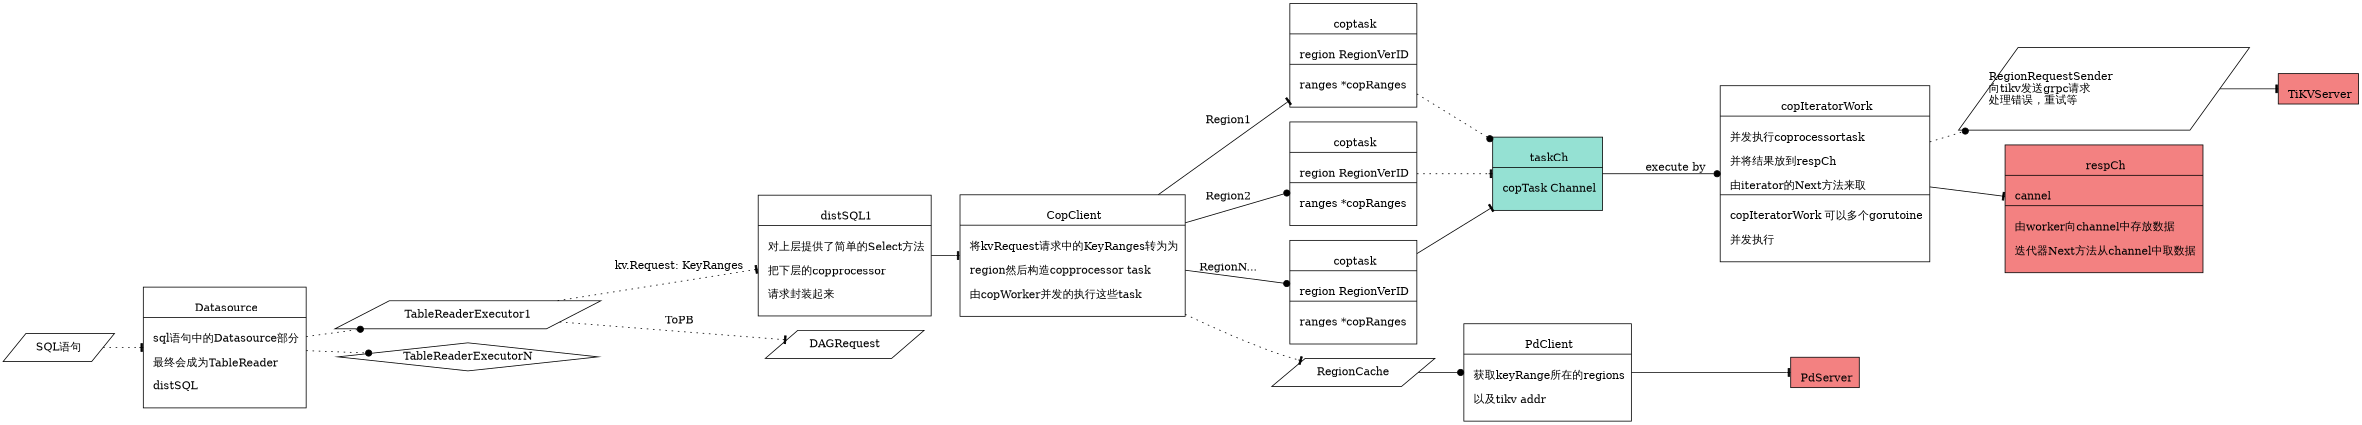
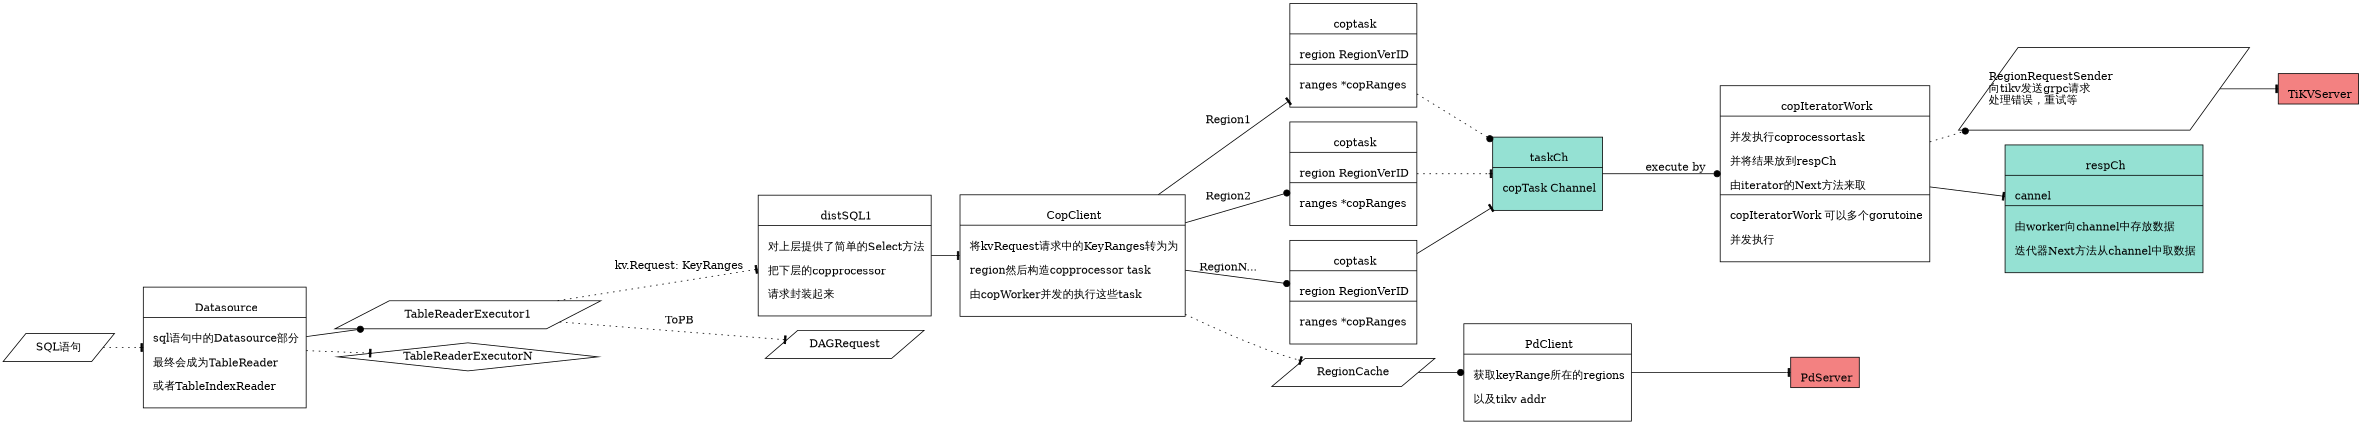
node "respCh": fillcolor #f38181 -> #95e1d3
edge "Datasource" -> "TableReaderExecutor1": style dotted -> solid
edge "Datasource" -> "TableReaderExecutorN": arrowhead dot -> tee
node "Datasource": text "distSQL" -> "或者TableIndexReader"
